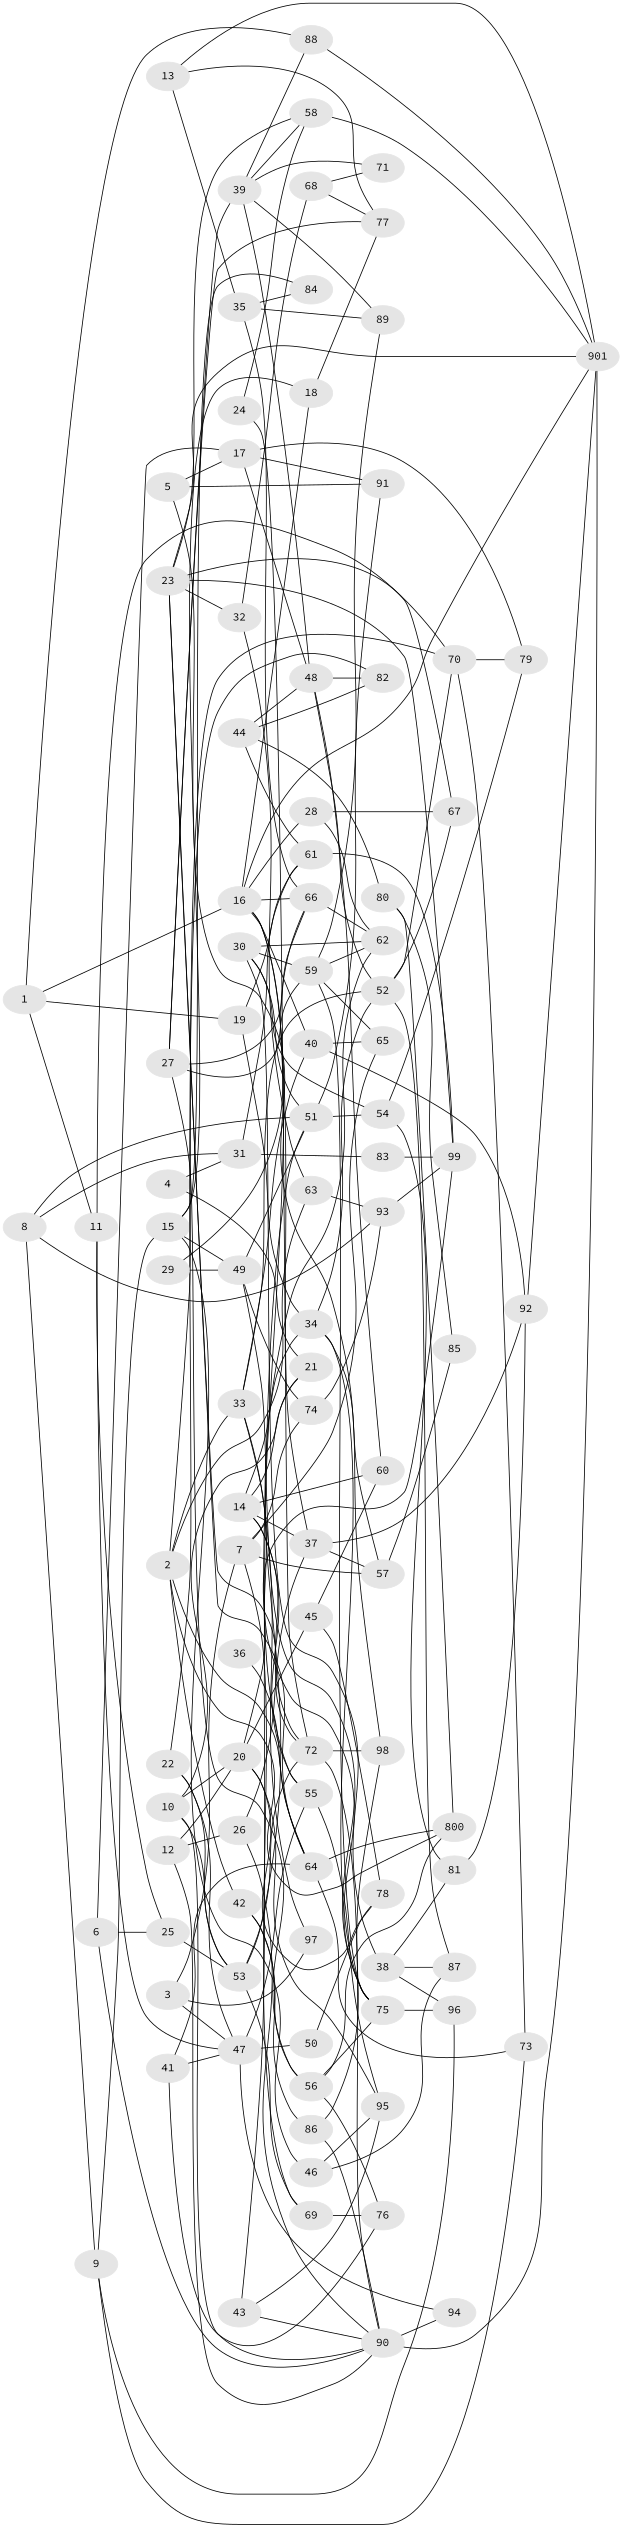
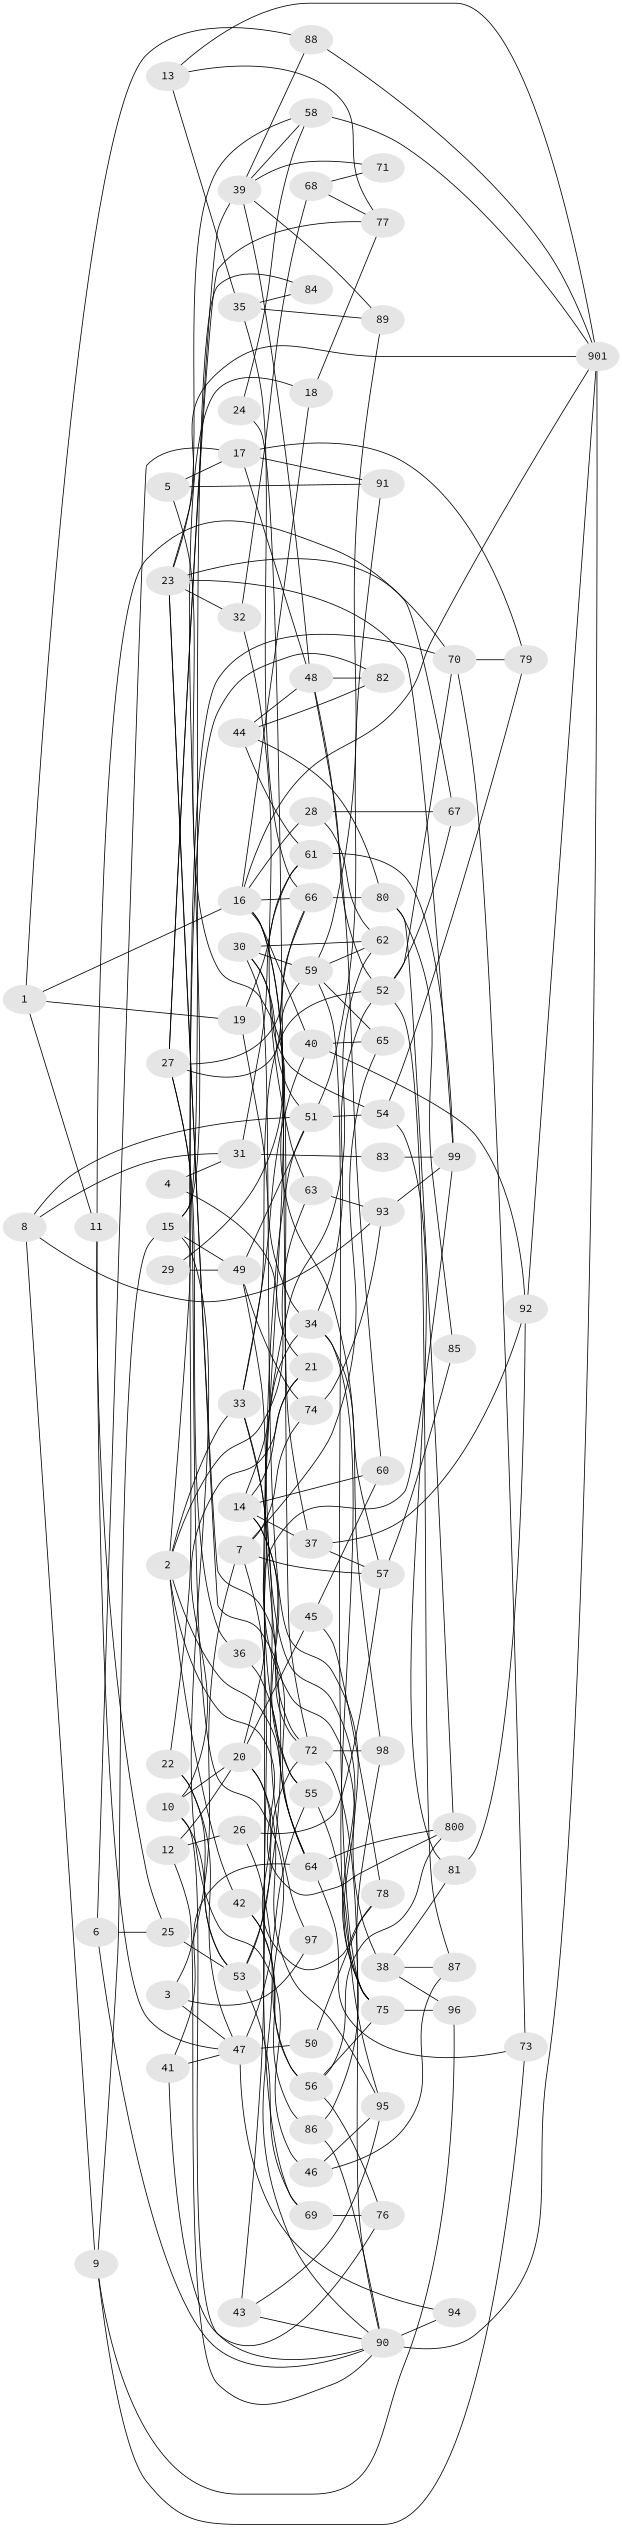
edge "66" -- "62": now "66" -- "80"
edge "27" -- "36": added
edge "37" -- "26": now "57" -- "26"
